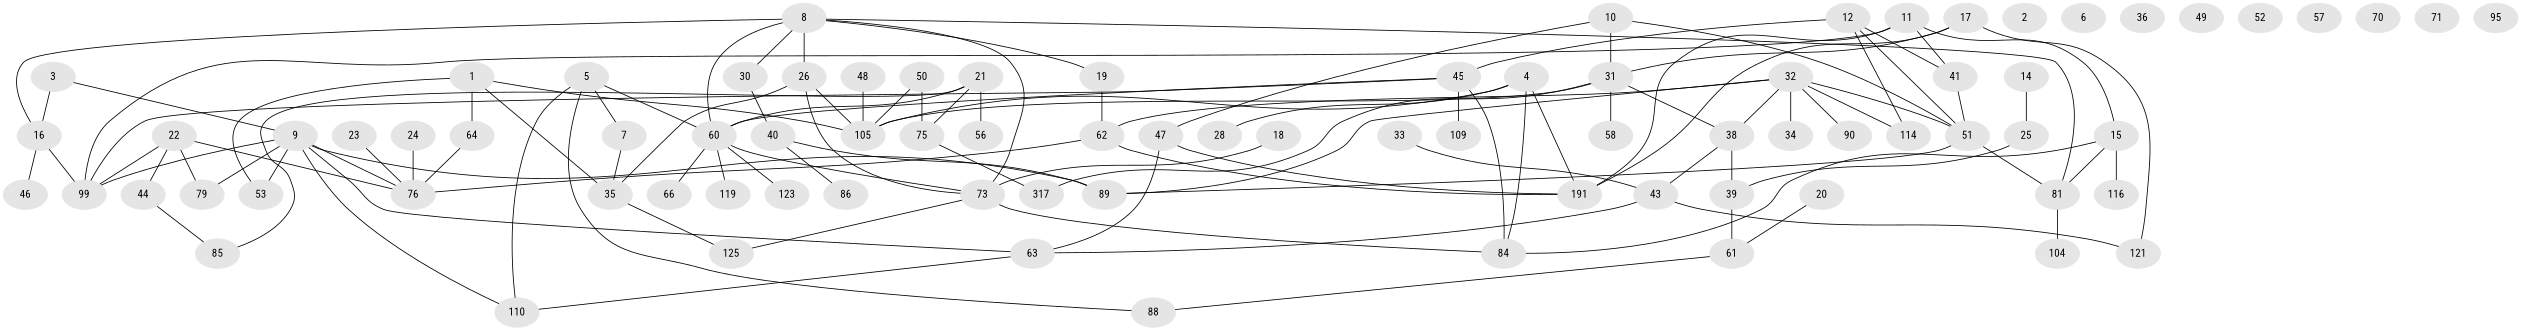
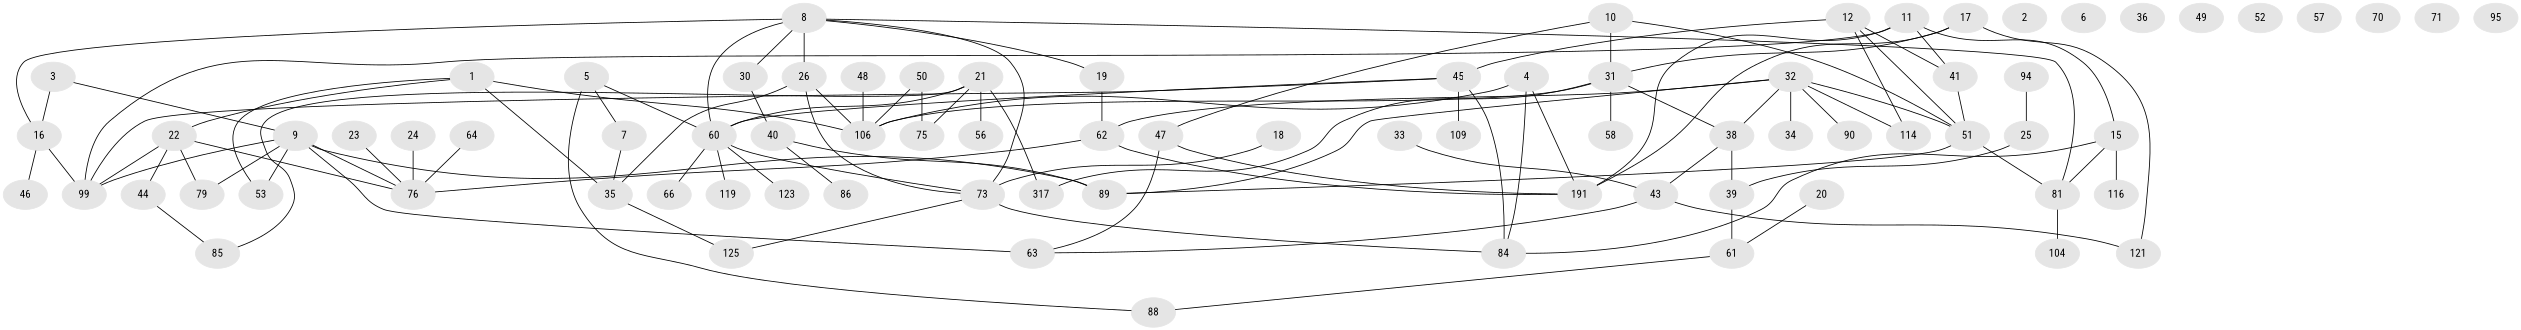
node "14": label "14" -> "94"
edge "1" -- "64": now "1" -- "22"
node "105": label "105" -> "106"
node "28": removed
edge "75" -- "317": now "21" -- "317"
node "110": removed
